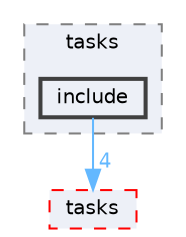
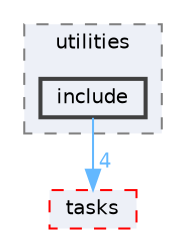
cluster "tasks": label "tasks" -> "utilities"
